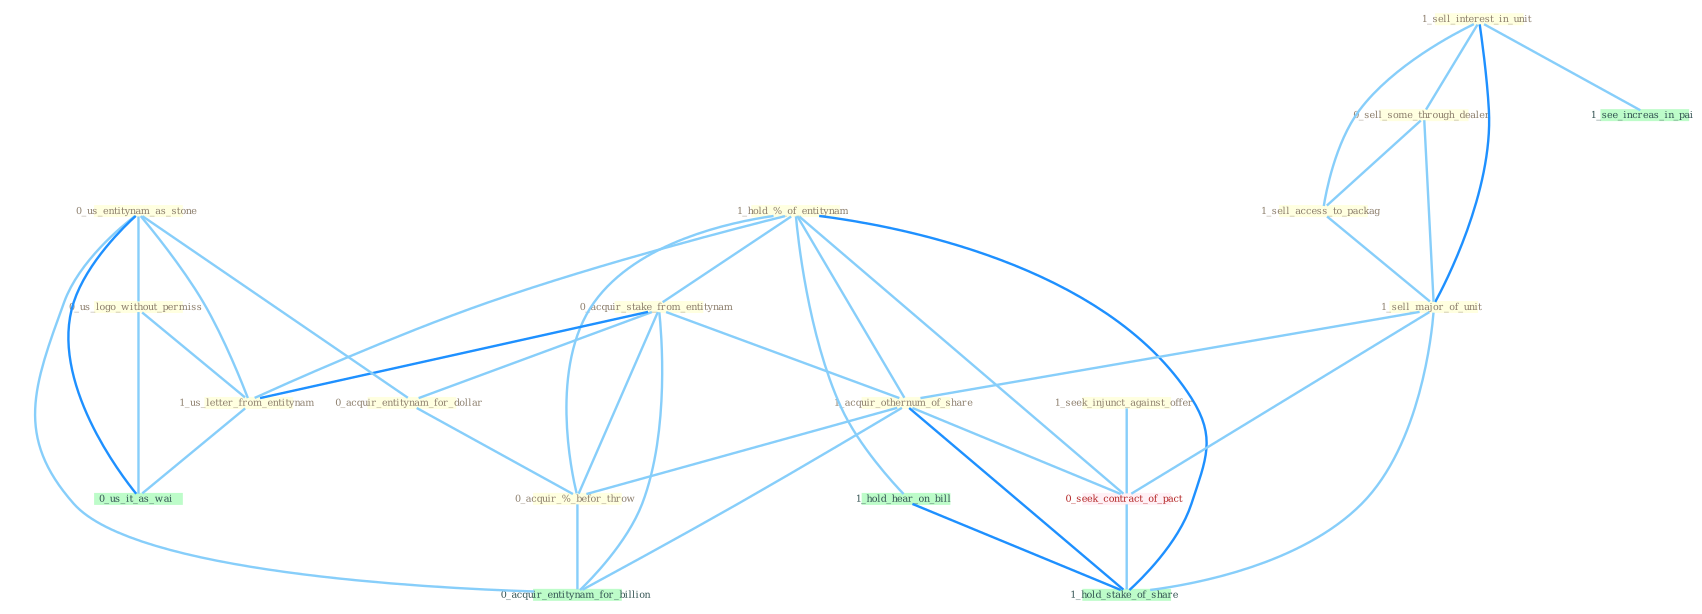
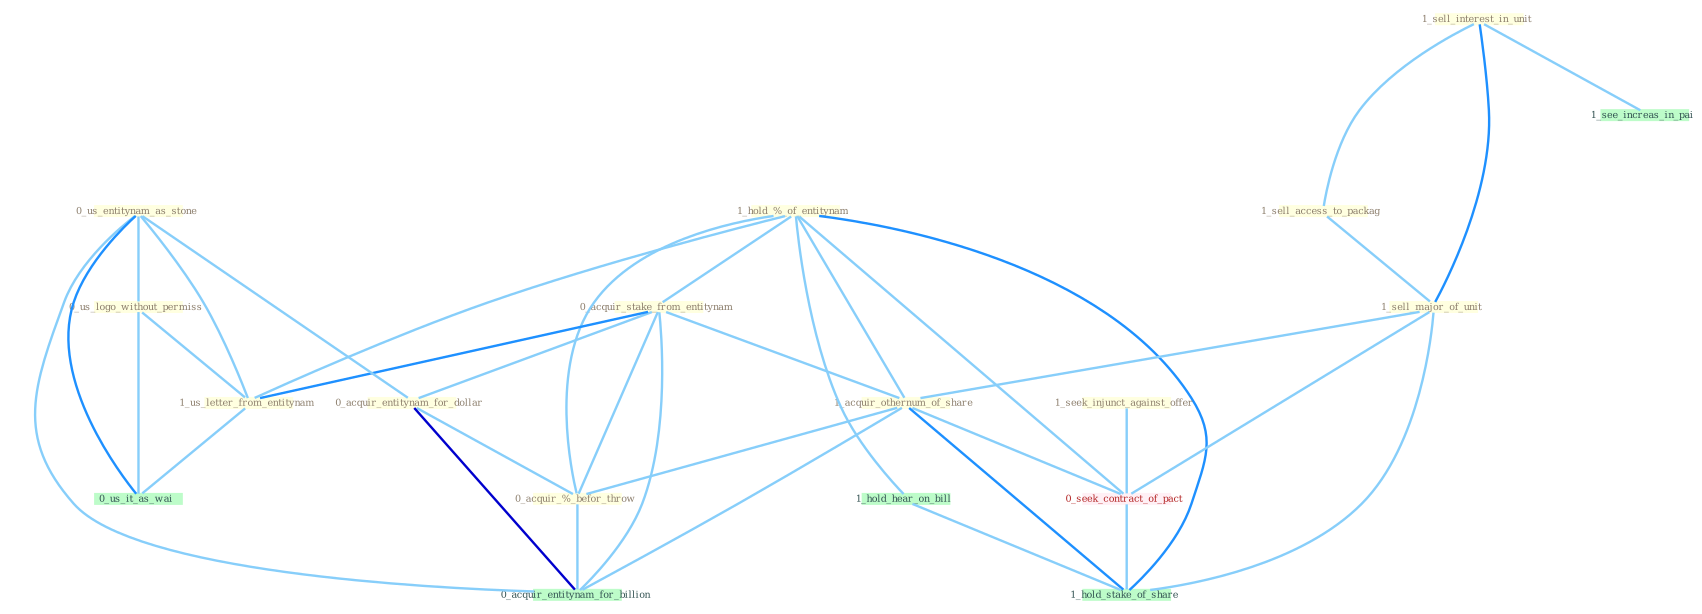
node "0_sell_some_through_dealer": removed
edge "0_acquir_entitynam_for_dollar" -- "0_acquir_entitynam_for_billion": added
edge "1_hold_hear_on_bill" -- "1_hold_stake_of_share": color #1e90ff -> #87cefa
